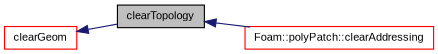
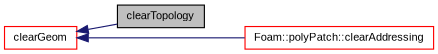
edge "Foam::polyPatch::clearAddressing" -> "clearTopology": now "Foam::polyPatch::clearAddressing" -> "clearGeom"
